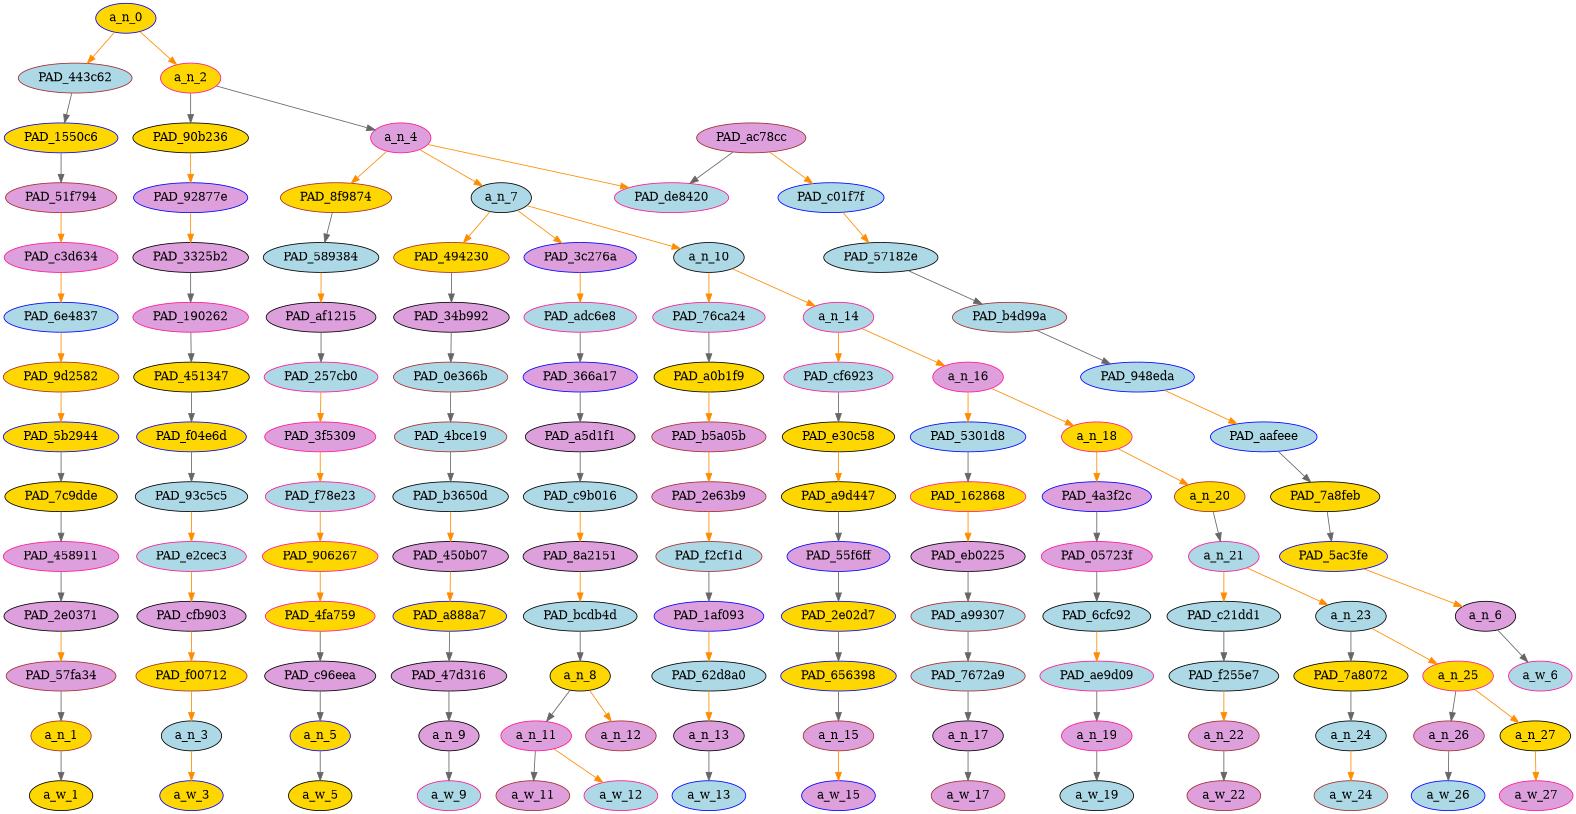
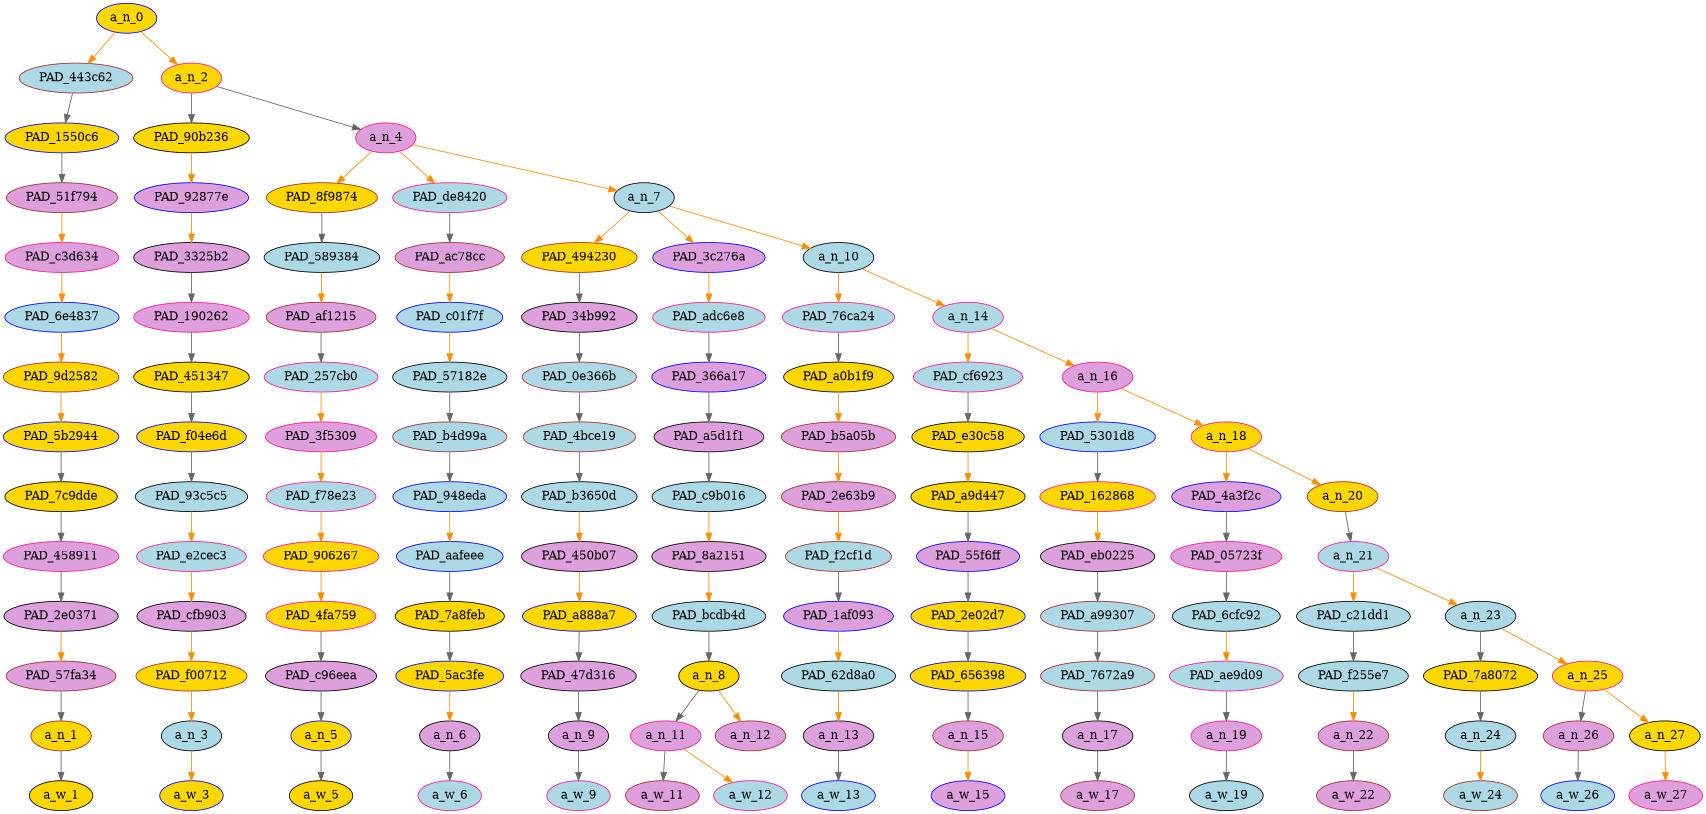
edge "PAD_ac78cc" -> "PAD_de8420": reversed
node "PAD_af1215": color black -> brown
